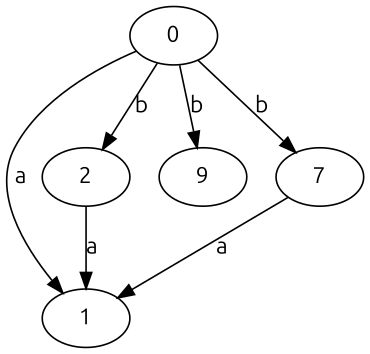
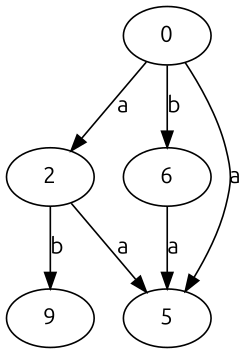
edge "0" -> "9": now "2" -> "9"
edge "0" -> "2": label "b" -> "a"
node "7": label "7" -> "6"
node "1": label "1" -> "5"
